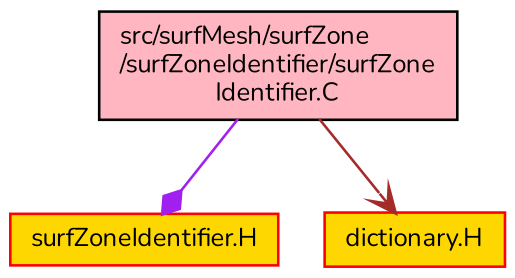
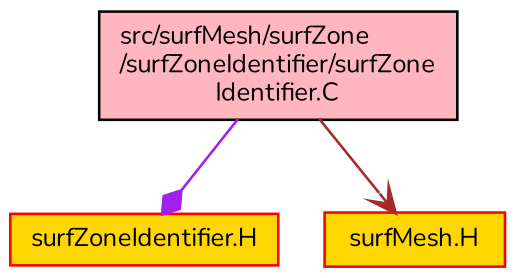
node "dictionary.H": label "dictionary.H" -> "surfMesh.H"
